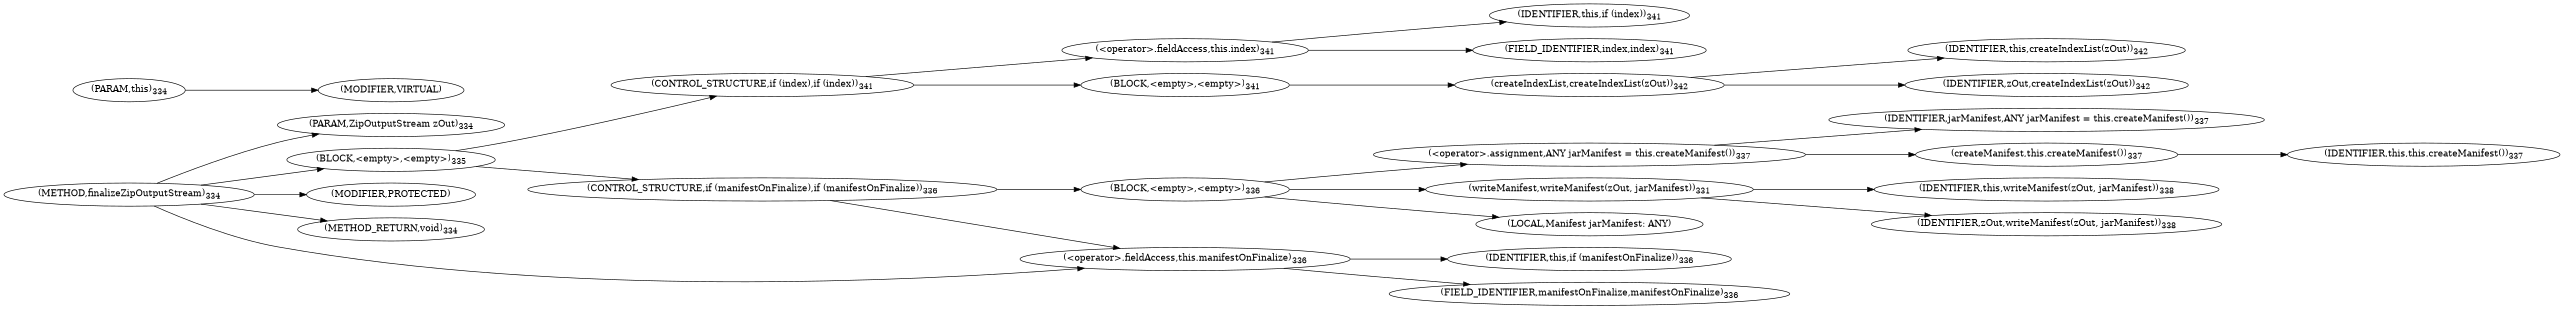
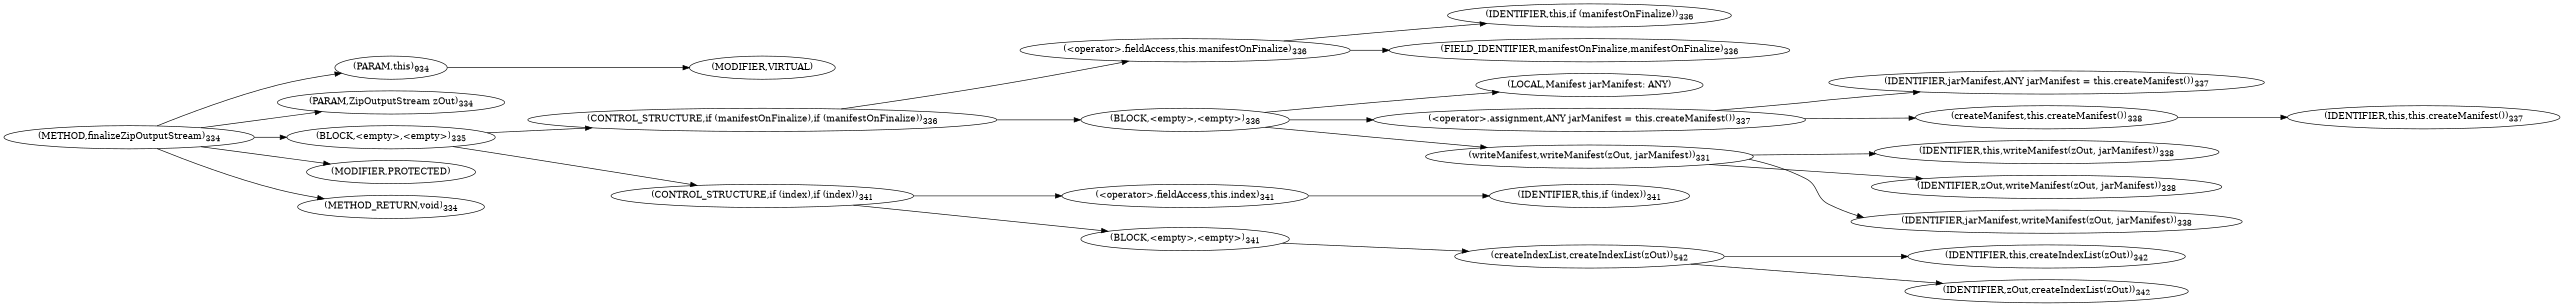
node "(FIELD_IDENTIFIER,index,index)": removed
node "(createIndexList,createIndexList(zOut))": text "342" -> "542"
node "(PARAM,this)": text "334" -> "934"
node "(createManifest,this.createManifest())": text "337" -> "338"
node "(IDENTIFIER,jarManifest,writeManifest(zOut, jarManifest))": added
edge "(METHOD,finalizeZipOutputStream)" -> "(<operator>.fieldAccess,this.manifestOnFinalize)": now "(METHOD,finalizeZipOutputStream)" -> "(PARAM,this)"
